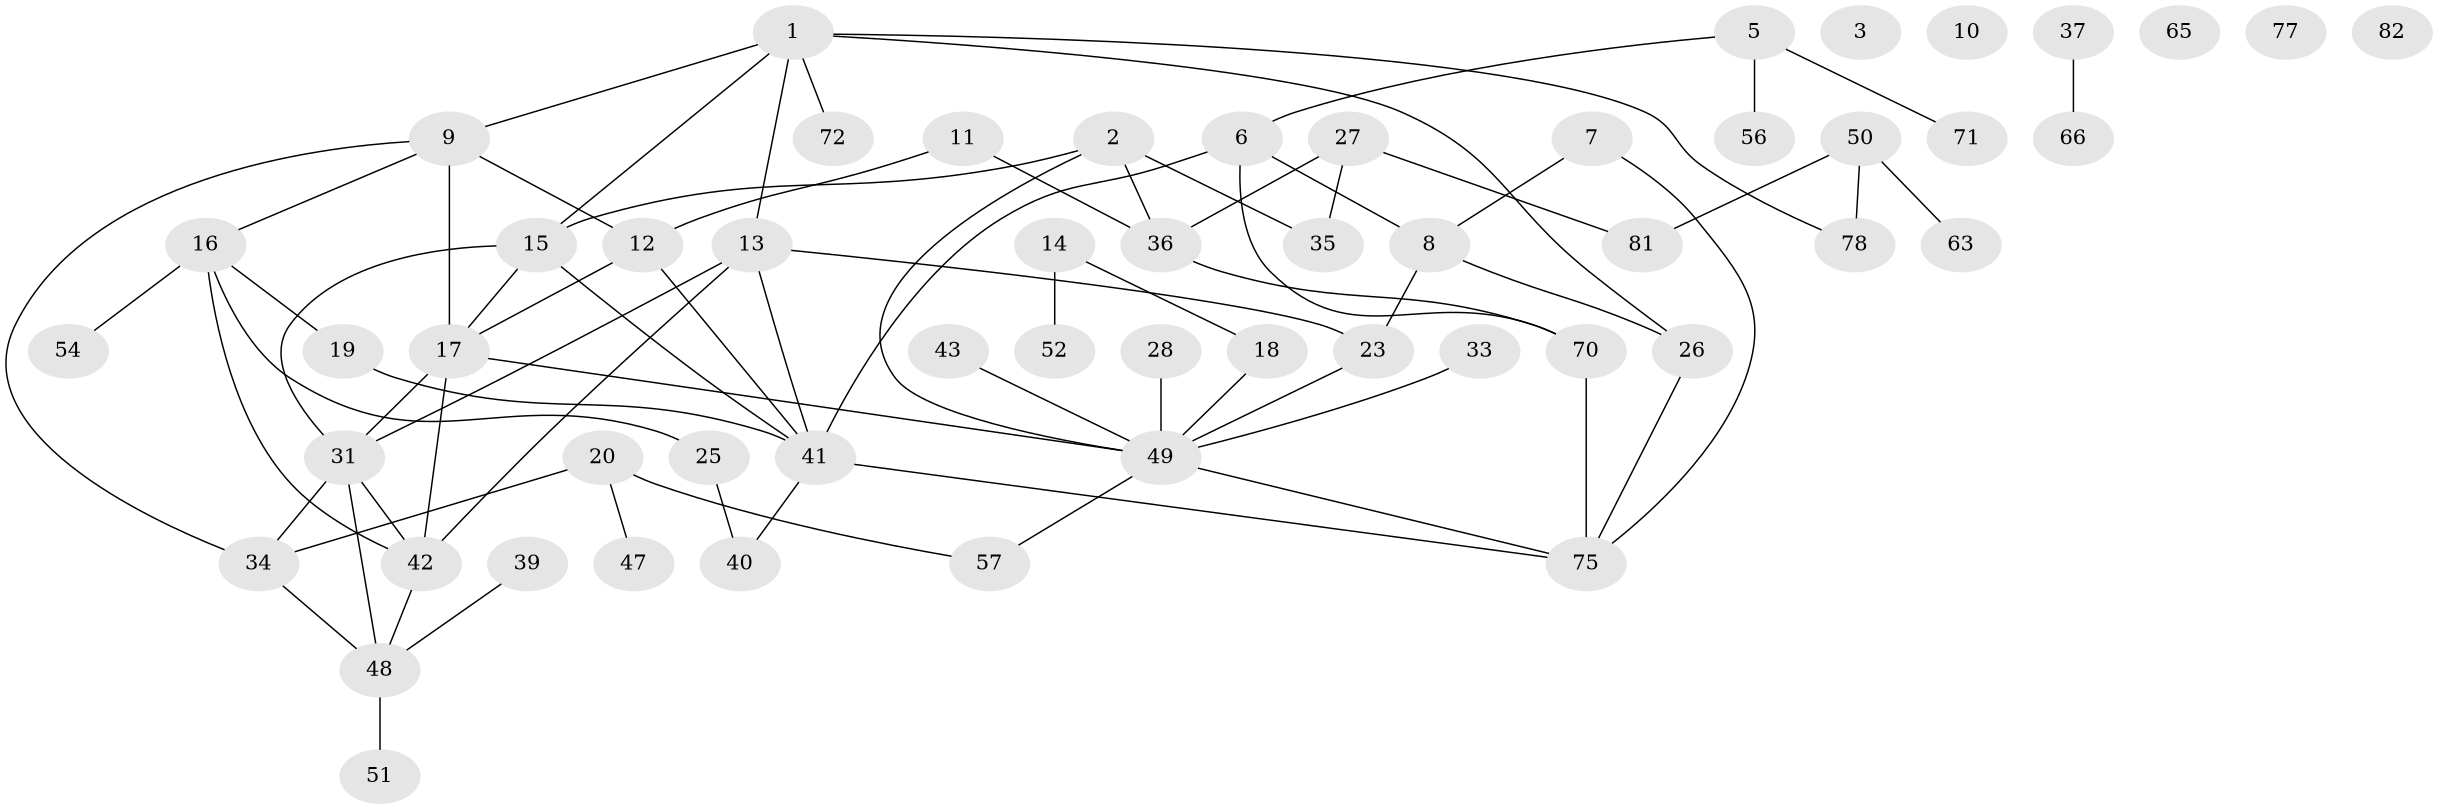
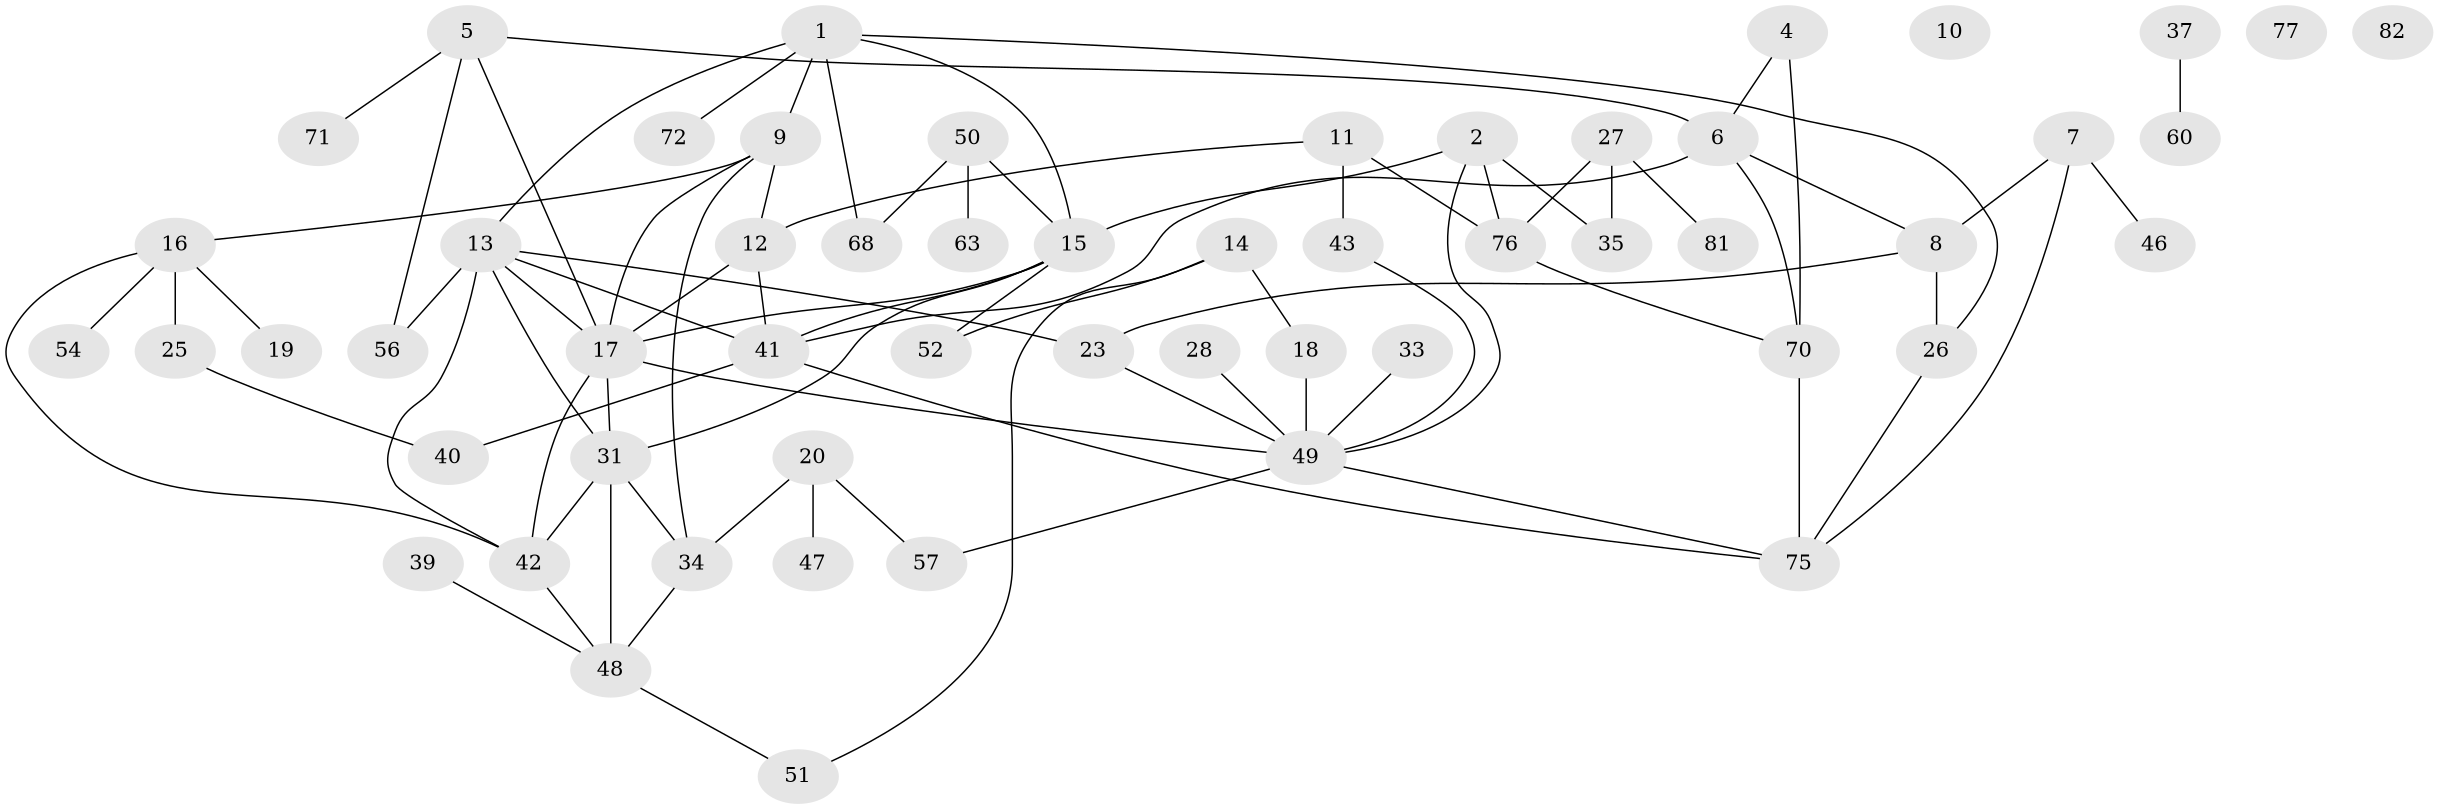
node "4": added
node "3": removed
node "65": removed
node "66": label "66" -> "60"
edge "5" -- "17": added
edge "50" -- "81": now "50" -- "15"
edge "11" -- "43": added
node "36": label "36" -> "76"
node "78": label "78" -> "68"
node "46": added
edge "13" -- "56": added
edge "13" -- "17": added
edge "15" -- "52": added
edge "19" -- "41": removed
edge "14" -- "51": added
